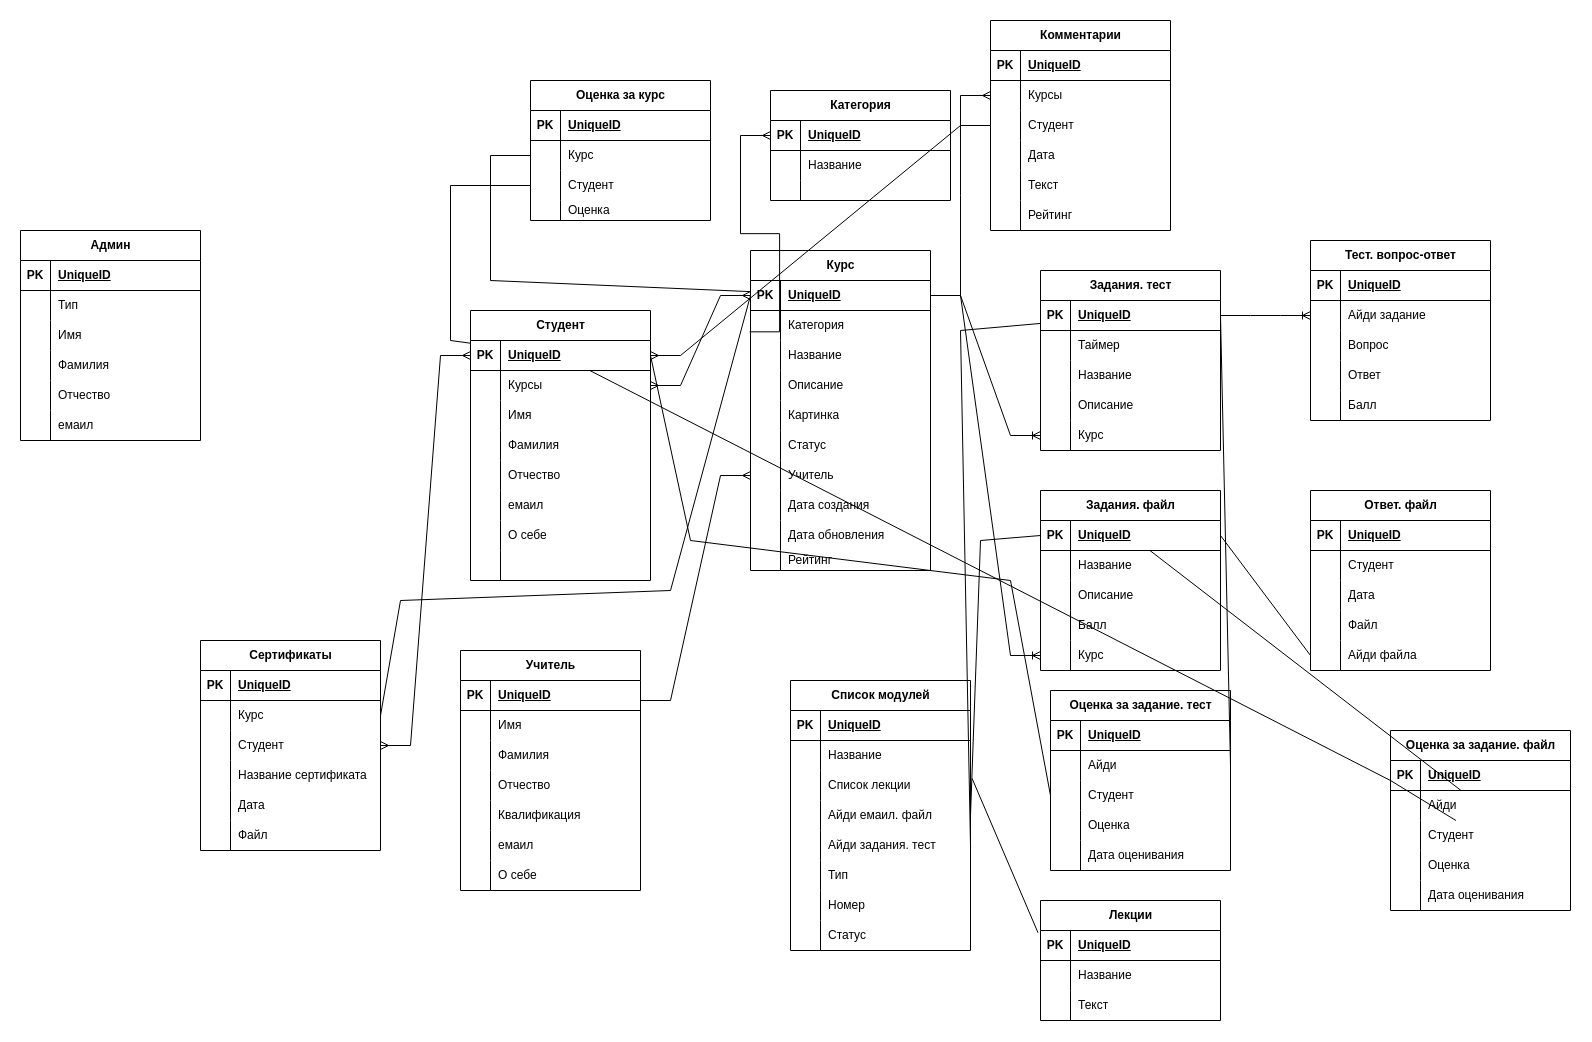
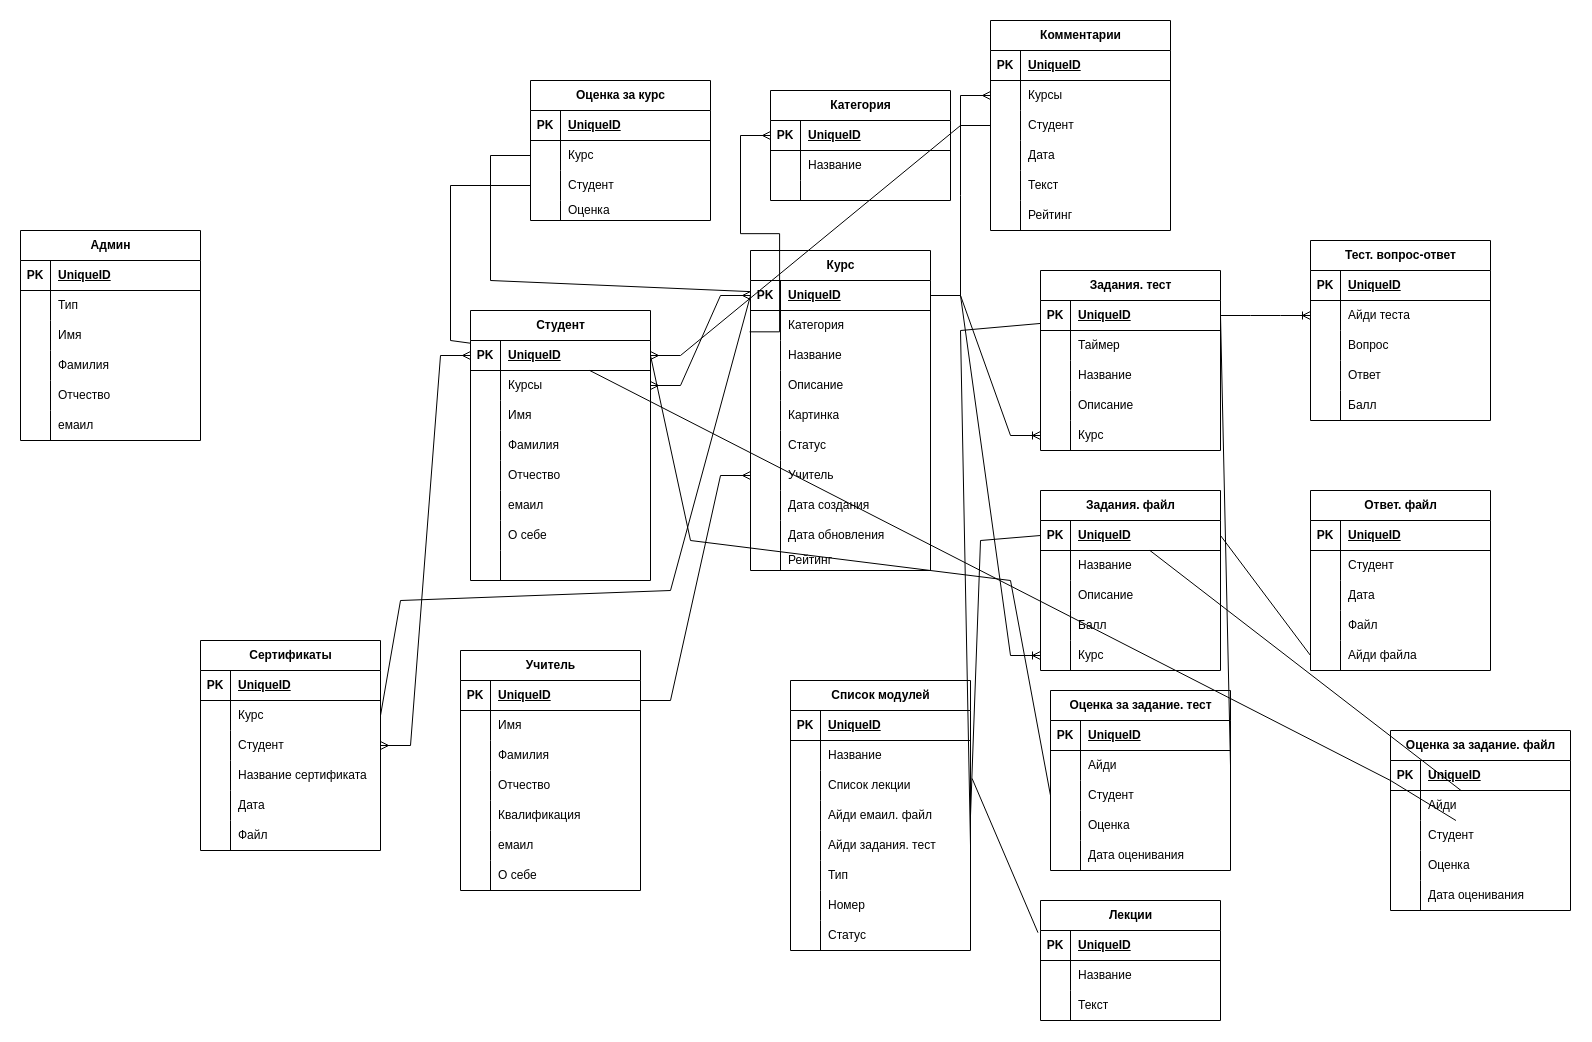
node "Айди задание": label "Айди задание" -> "Айди теста"
